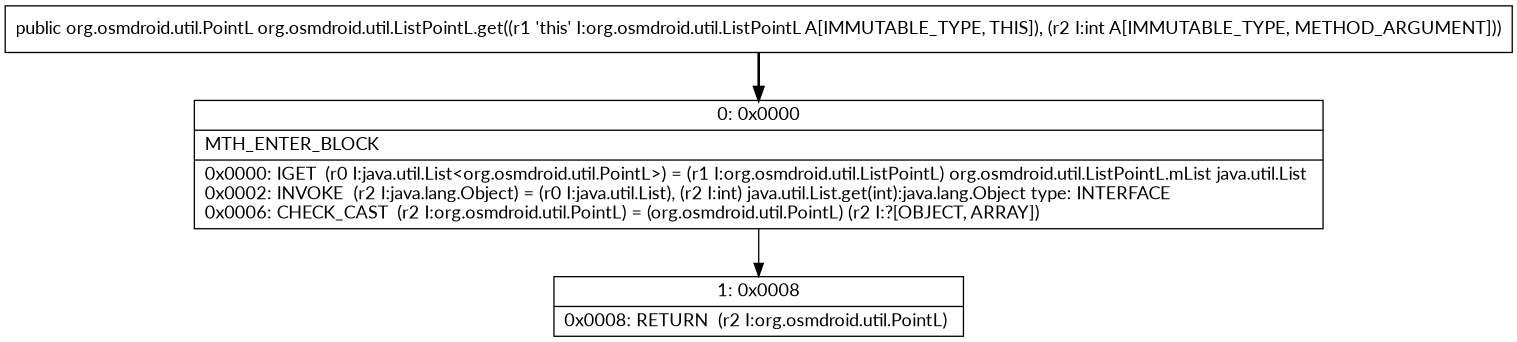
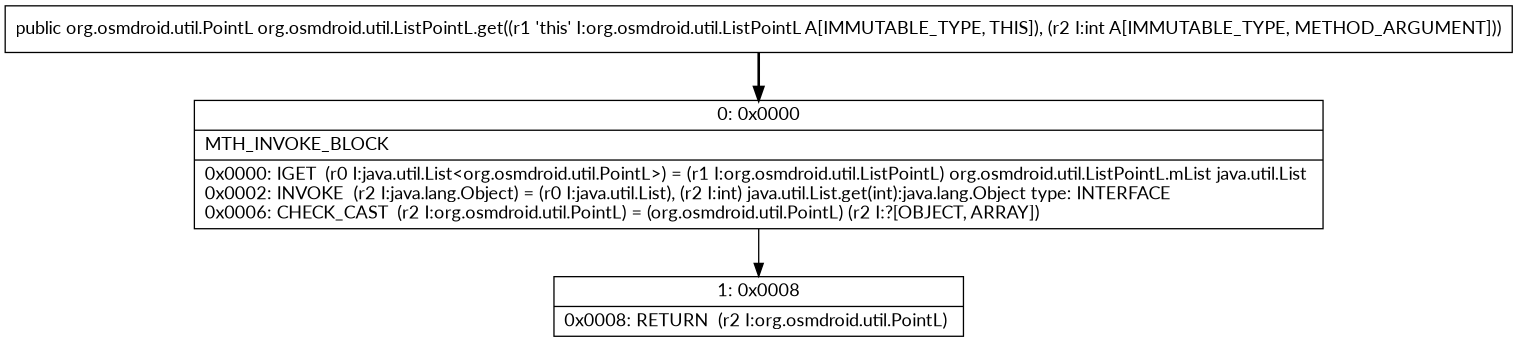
node "0: 0x0000": text "MTH_ENTER_BLOCK" -> "MTH_INVOKE_BLOCK"
